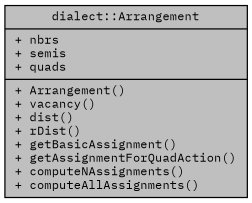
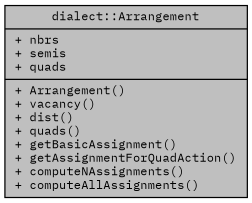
node "dialect::Arrangement": text "+ rDist()" -> "+ quads()"
